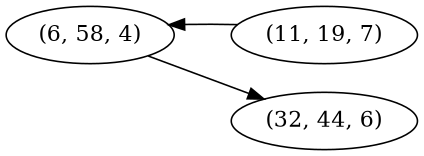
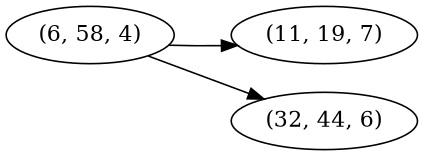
edge "(11, 19, 7)" -> "(6, 58, 4)": reversed
